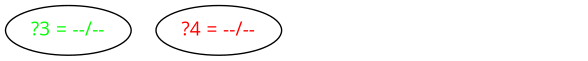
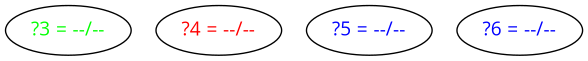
node "?5 = --/--": added
node "?6 = --/--": added
